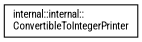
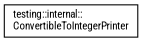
node "internal::internal:: ConvertibleToIntegerPrinter": label "internal::internal:: ConvertibleToIntegerPrinter" -> "testing::internal:: ConvertibleToIntegerPrinter"
